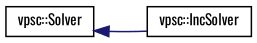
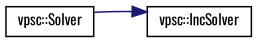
edge "vpsc::IncSolver" -> "vpsc::Solver": reversed
